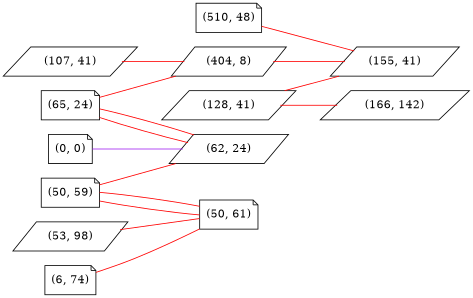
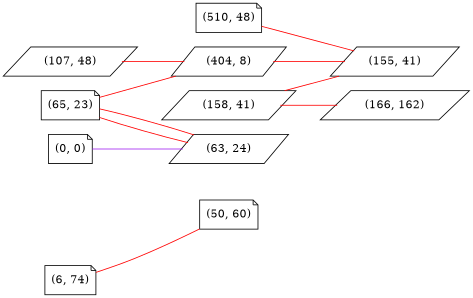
node "(107, 41)": label "(107, 41)" -> "(107, 48)"
node "(65, 24)": label "(65, 24)" -> "(65, 23)"
node "(128, 41)": label "(128, 41)" -> "(158, 41)"
node "(166, 142)": label "(166, 142)" -> "(166, 162)"
node "(62, 24)": label "(62, 24)" -> "(63, 24)"
node "(50, 59)": removed
node "(50, 61)": label "(50, 61)" -> "(50, 60)"
node "(53, 98)": removed
